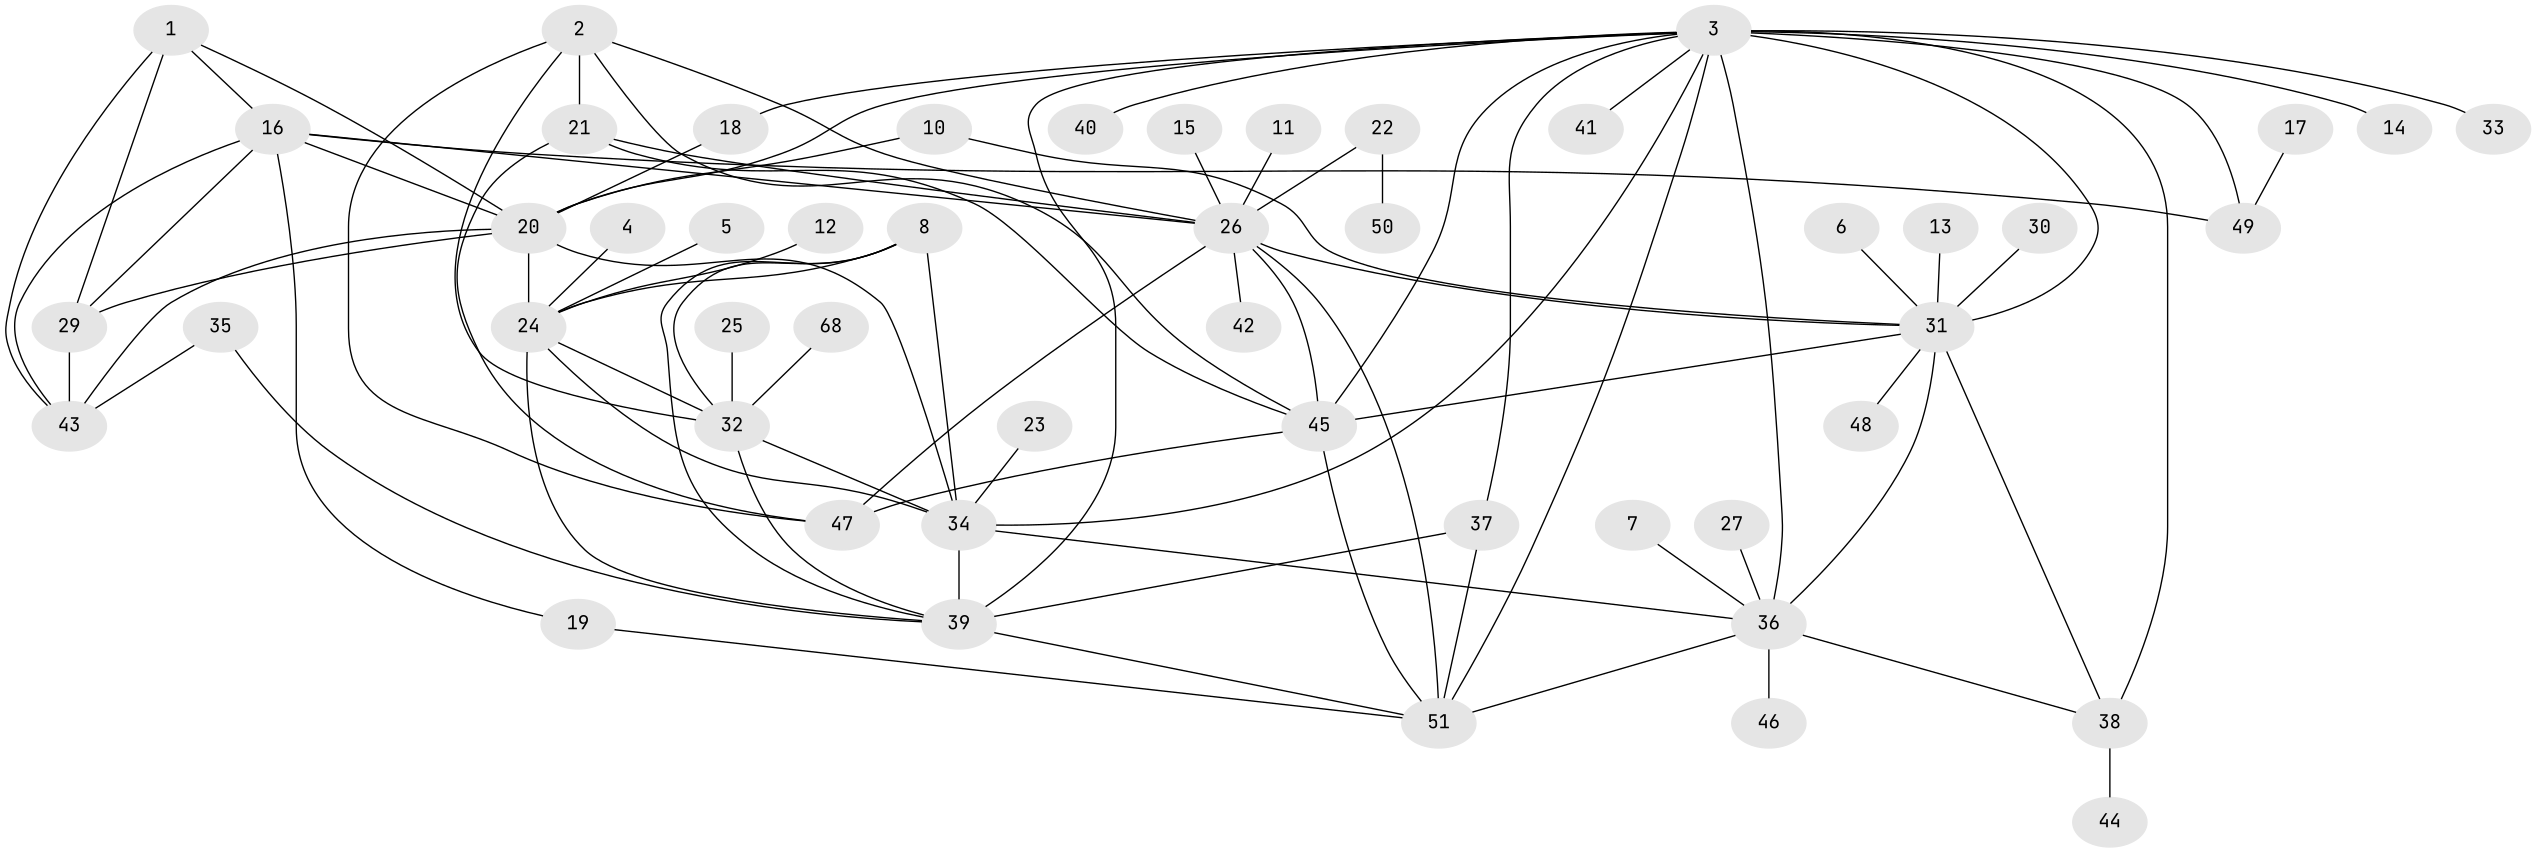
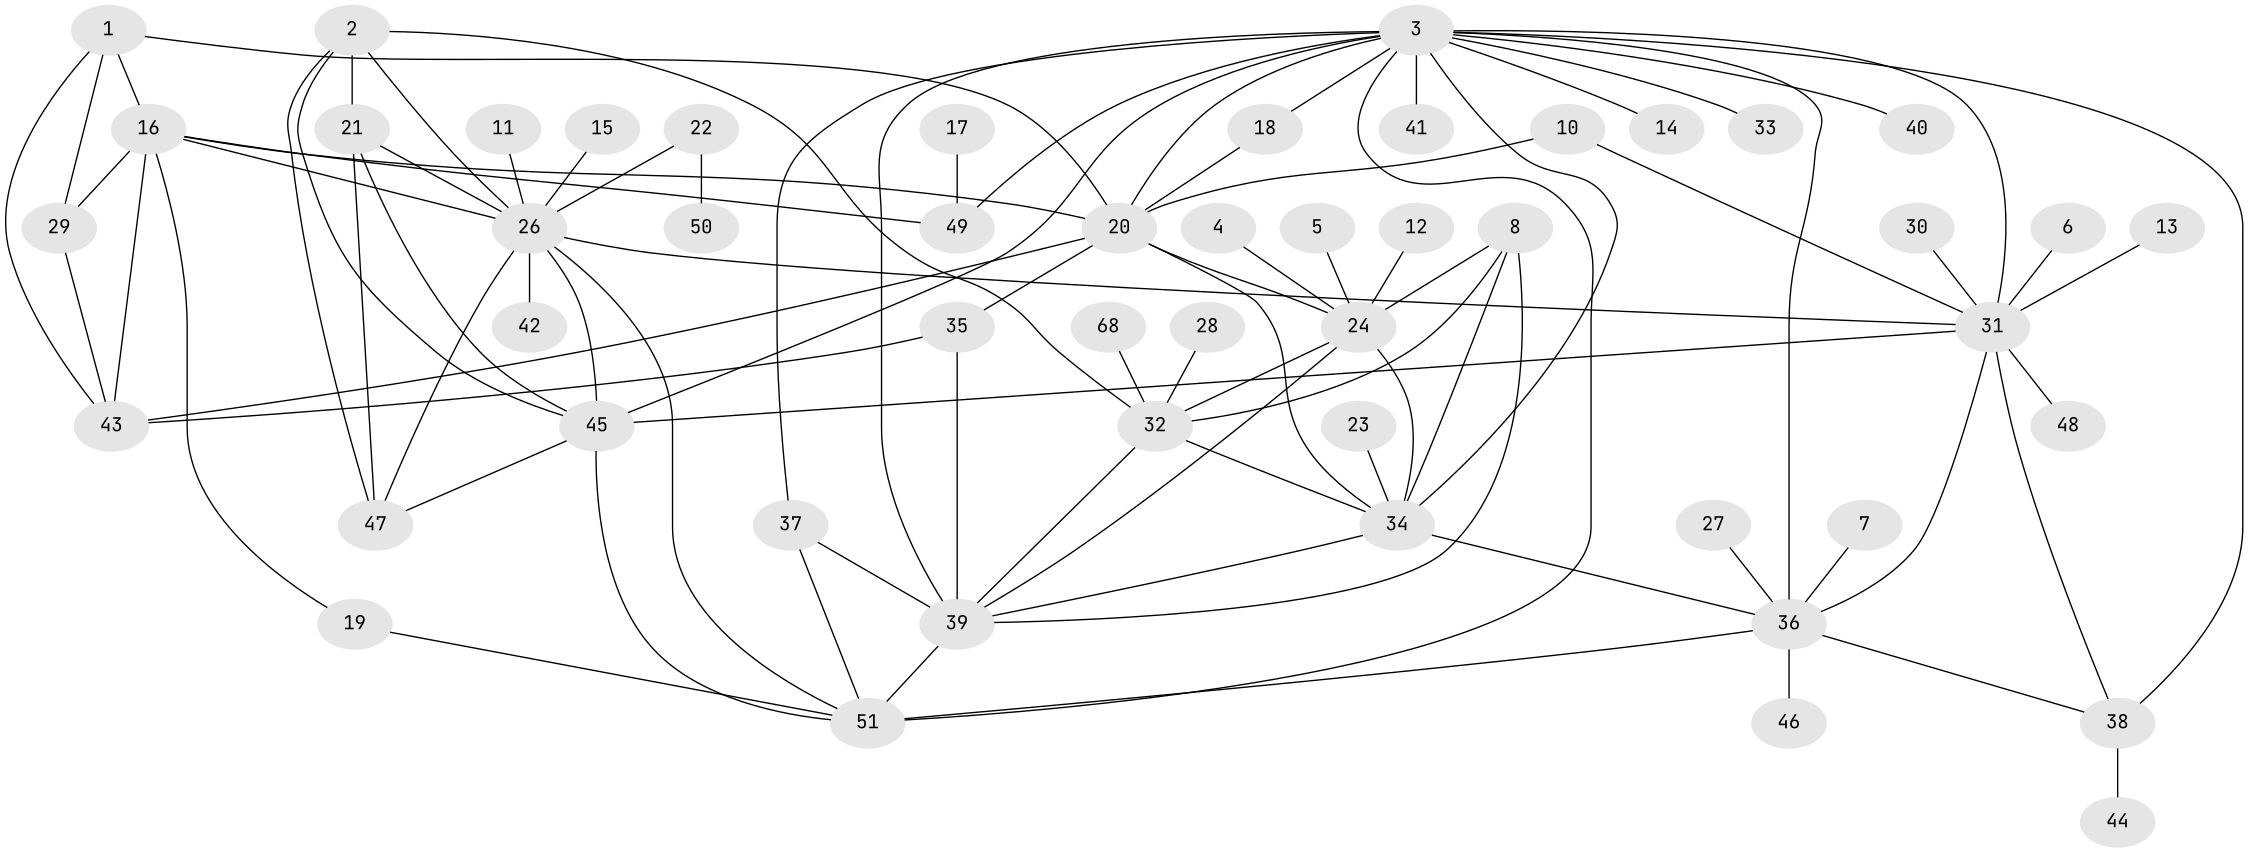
edge "20" -- "29": now "20" -- "35"
node "25": label "25" -> "28"
